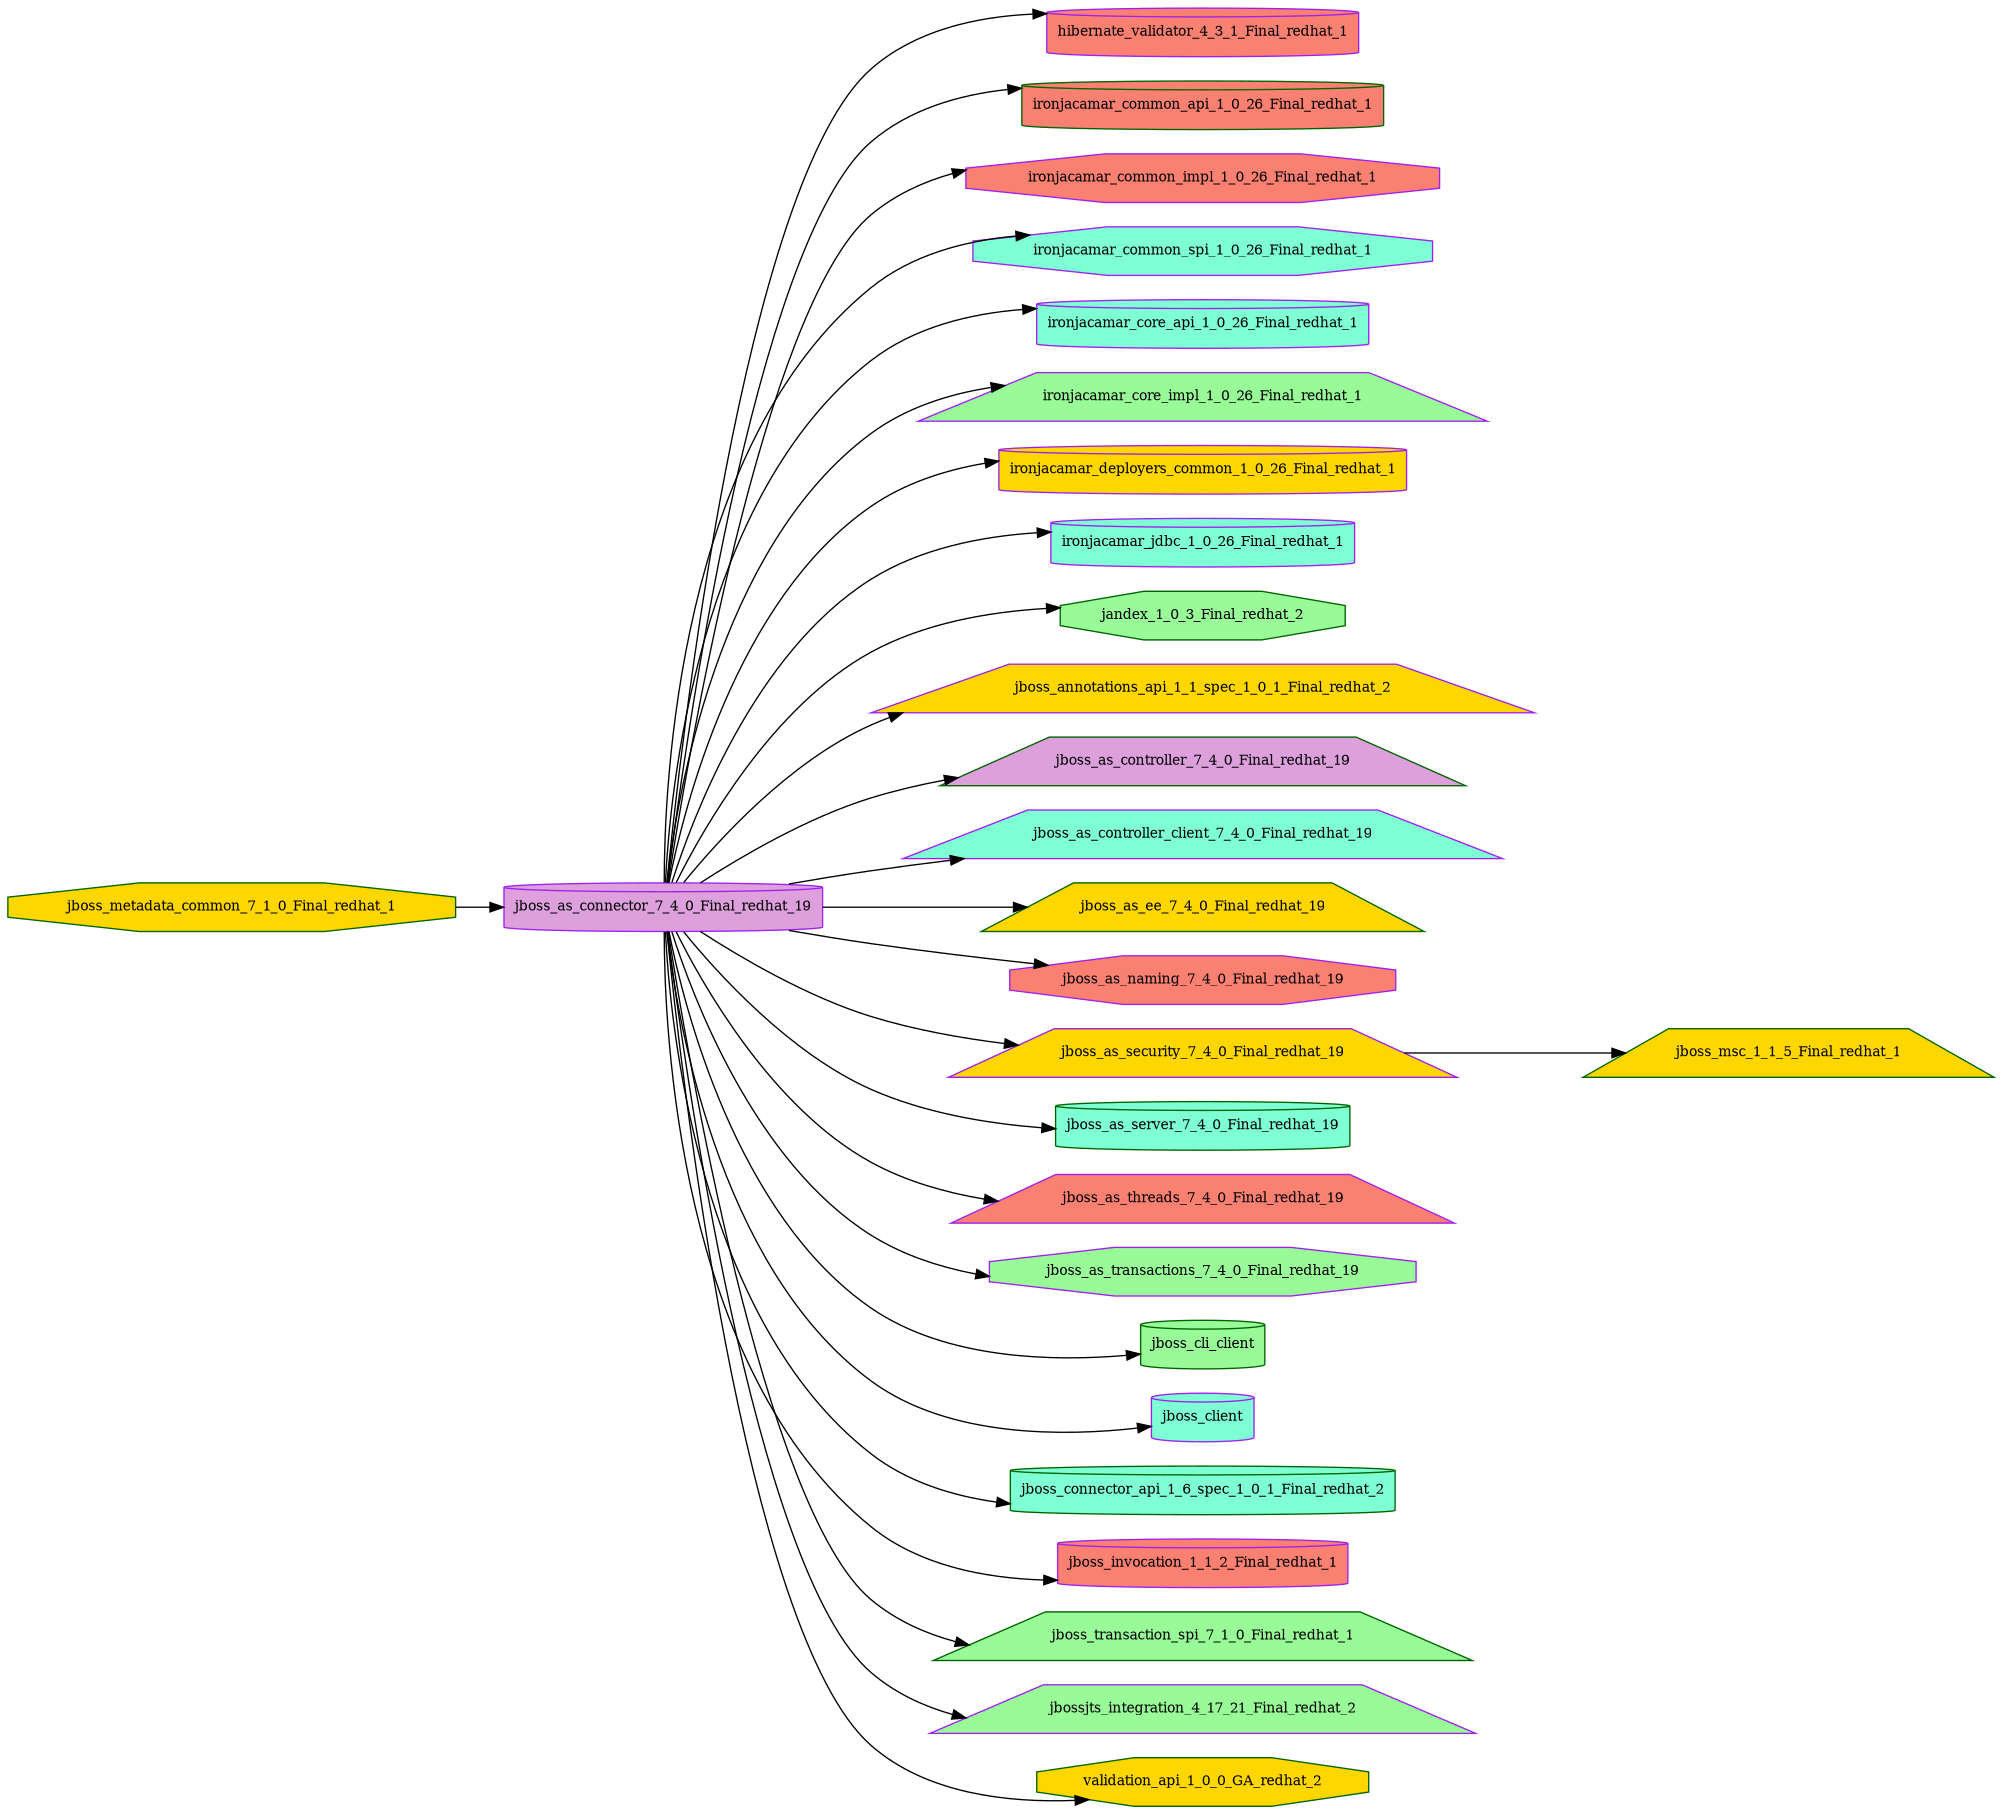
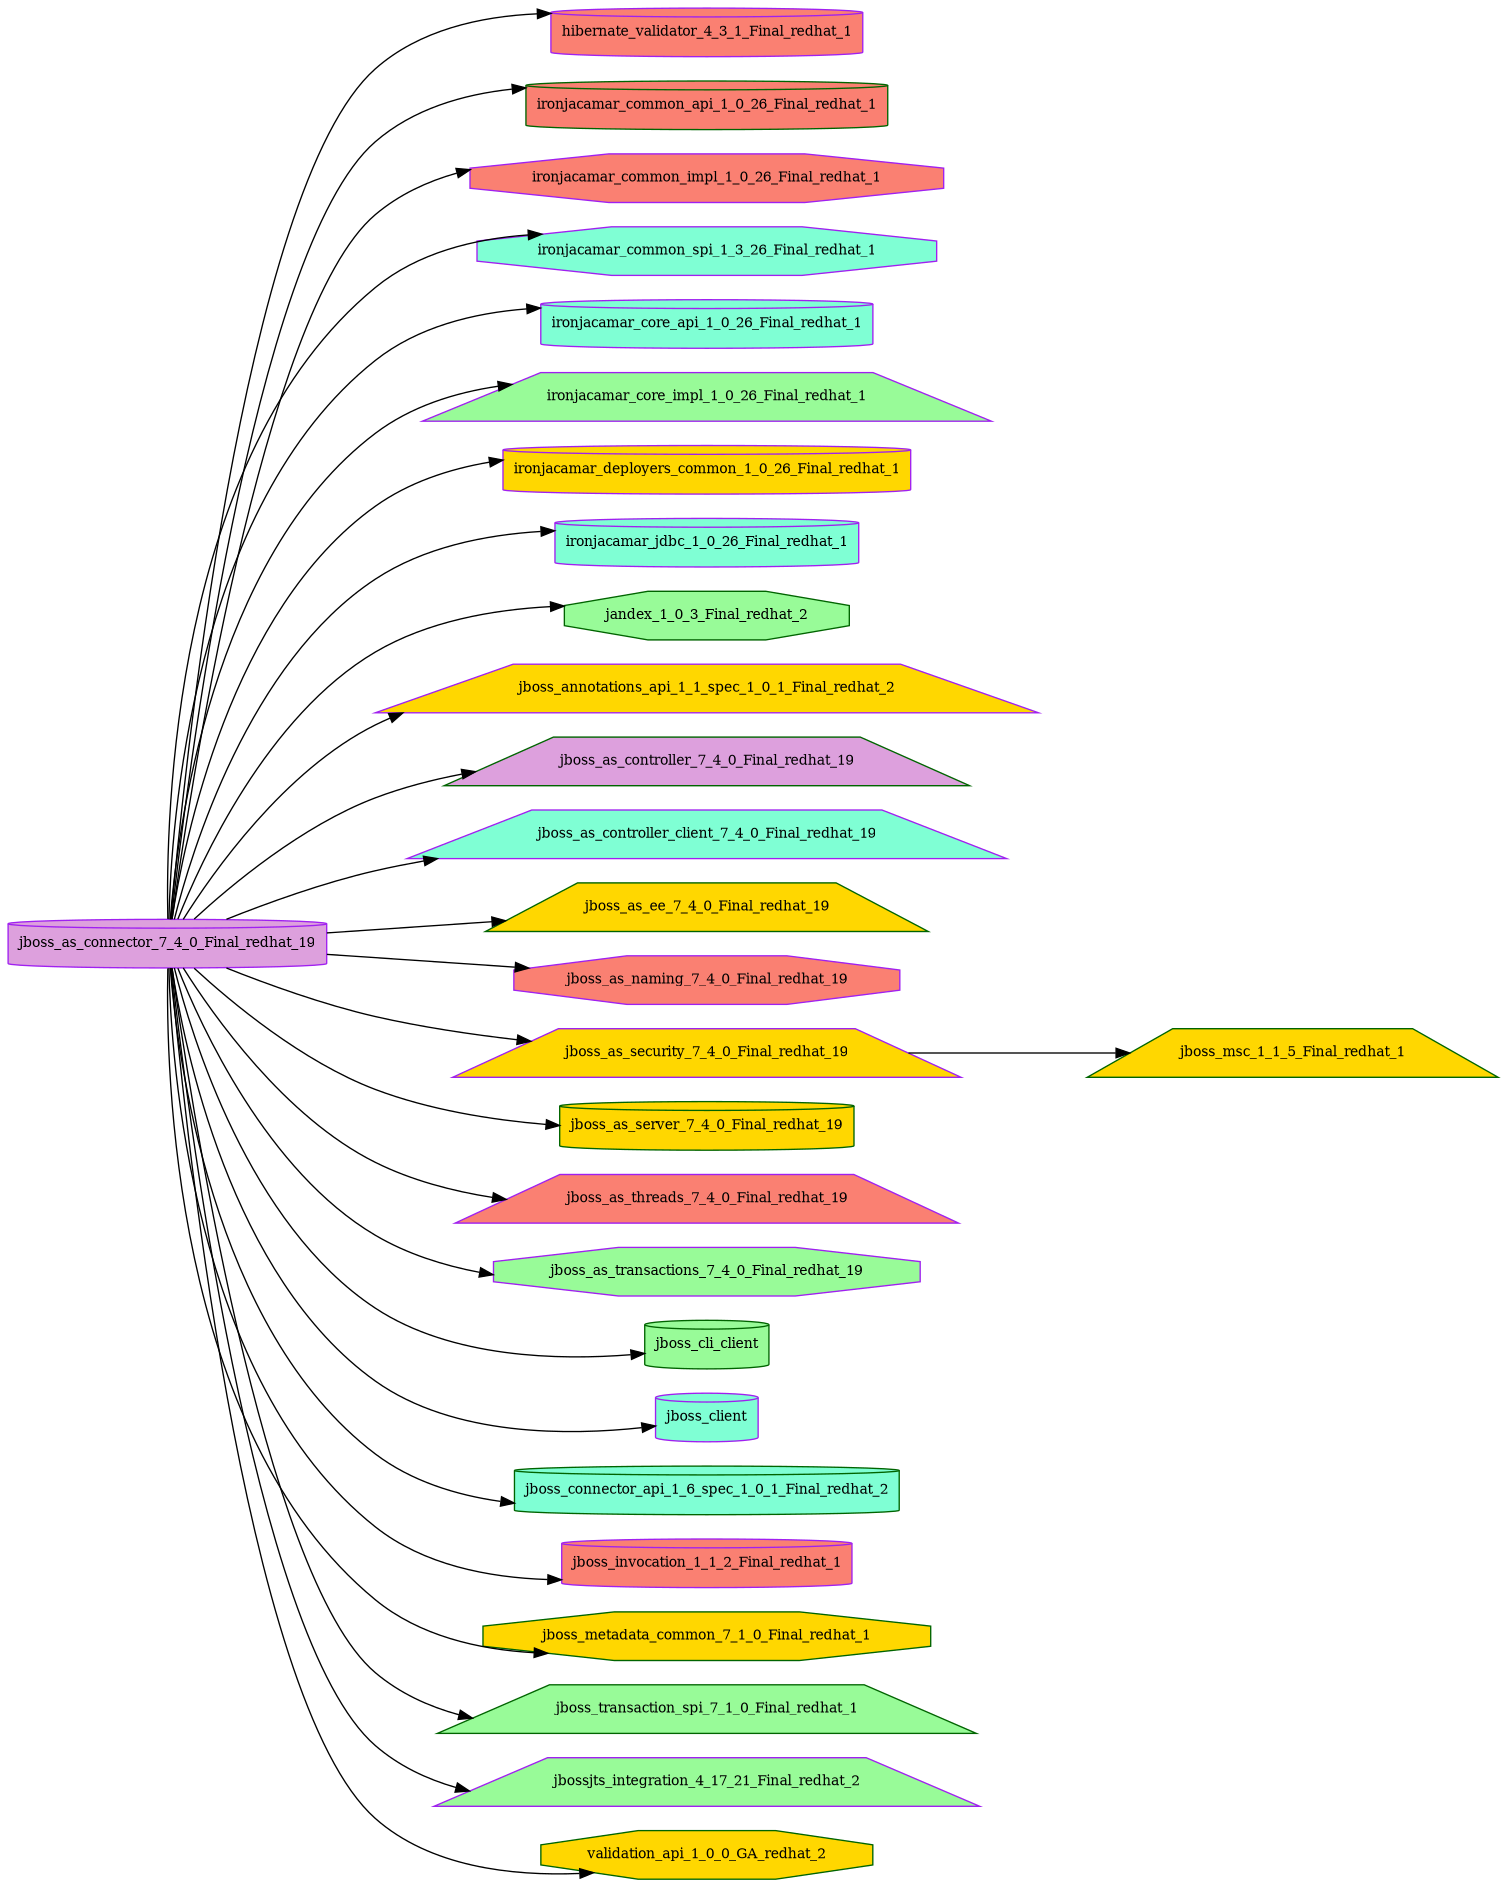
node "ironjacamar_common_spi_1_0_26_Final_redhat_1": label "ironjacamar_common_spi_1_0_26_Final_redhat_1" -> "ironjacamar_common_spi_1_3_26_Final_redhat_1"
edge "jboss_metadata_common_7_1_0_Final_redhat_1" -> "jboss_as_connector_7_4_0_Final_redhat_19": reversed
node "jboss_as_server_7_4_0_Final_redhat_19": fillcolor aquamarine -> gold
